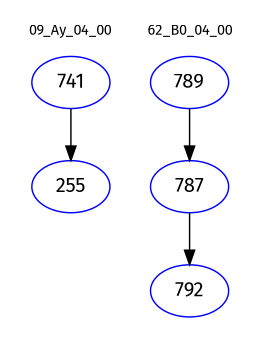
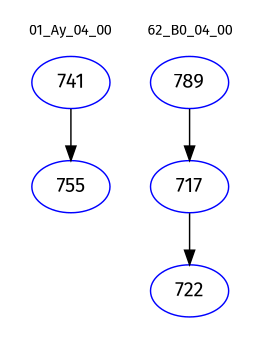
cluster "09_Ay_04_00": label "09_Ay_04_00" -> "01_Ay_04_00"
node "255": label "255" -> "755"
node "787": label "787" -> "717"
node "792": label "792" -> "722"
